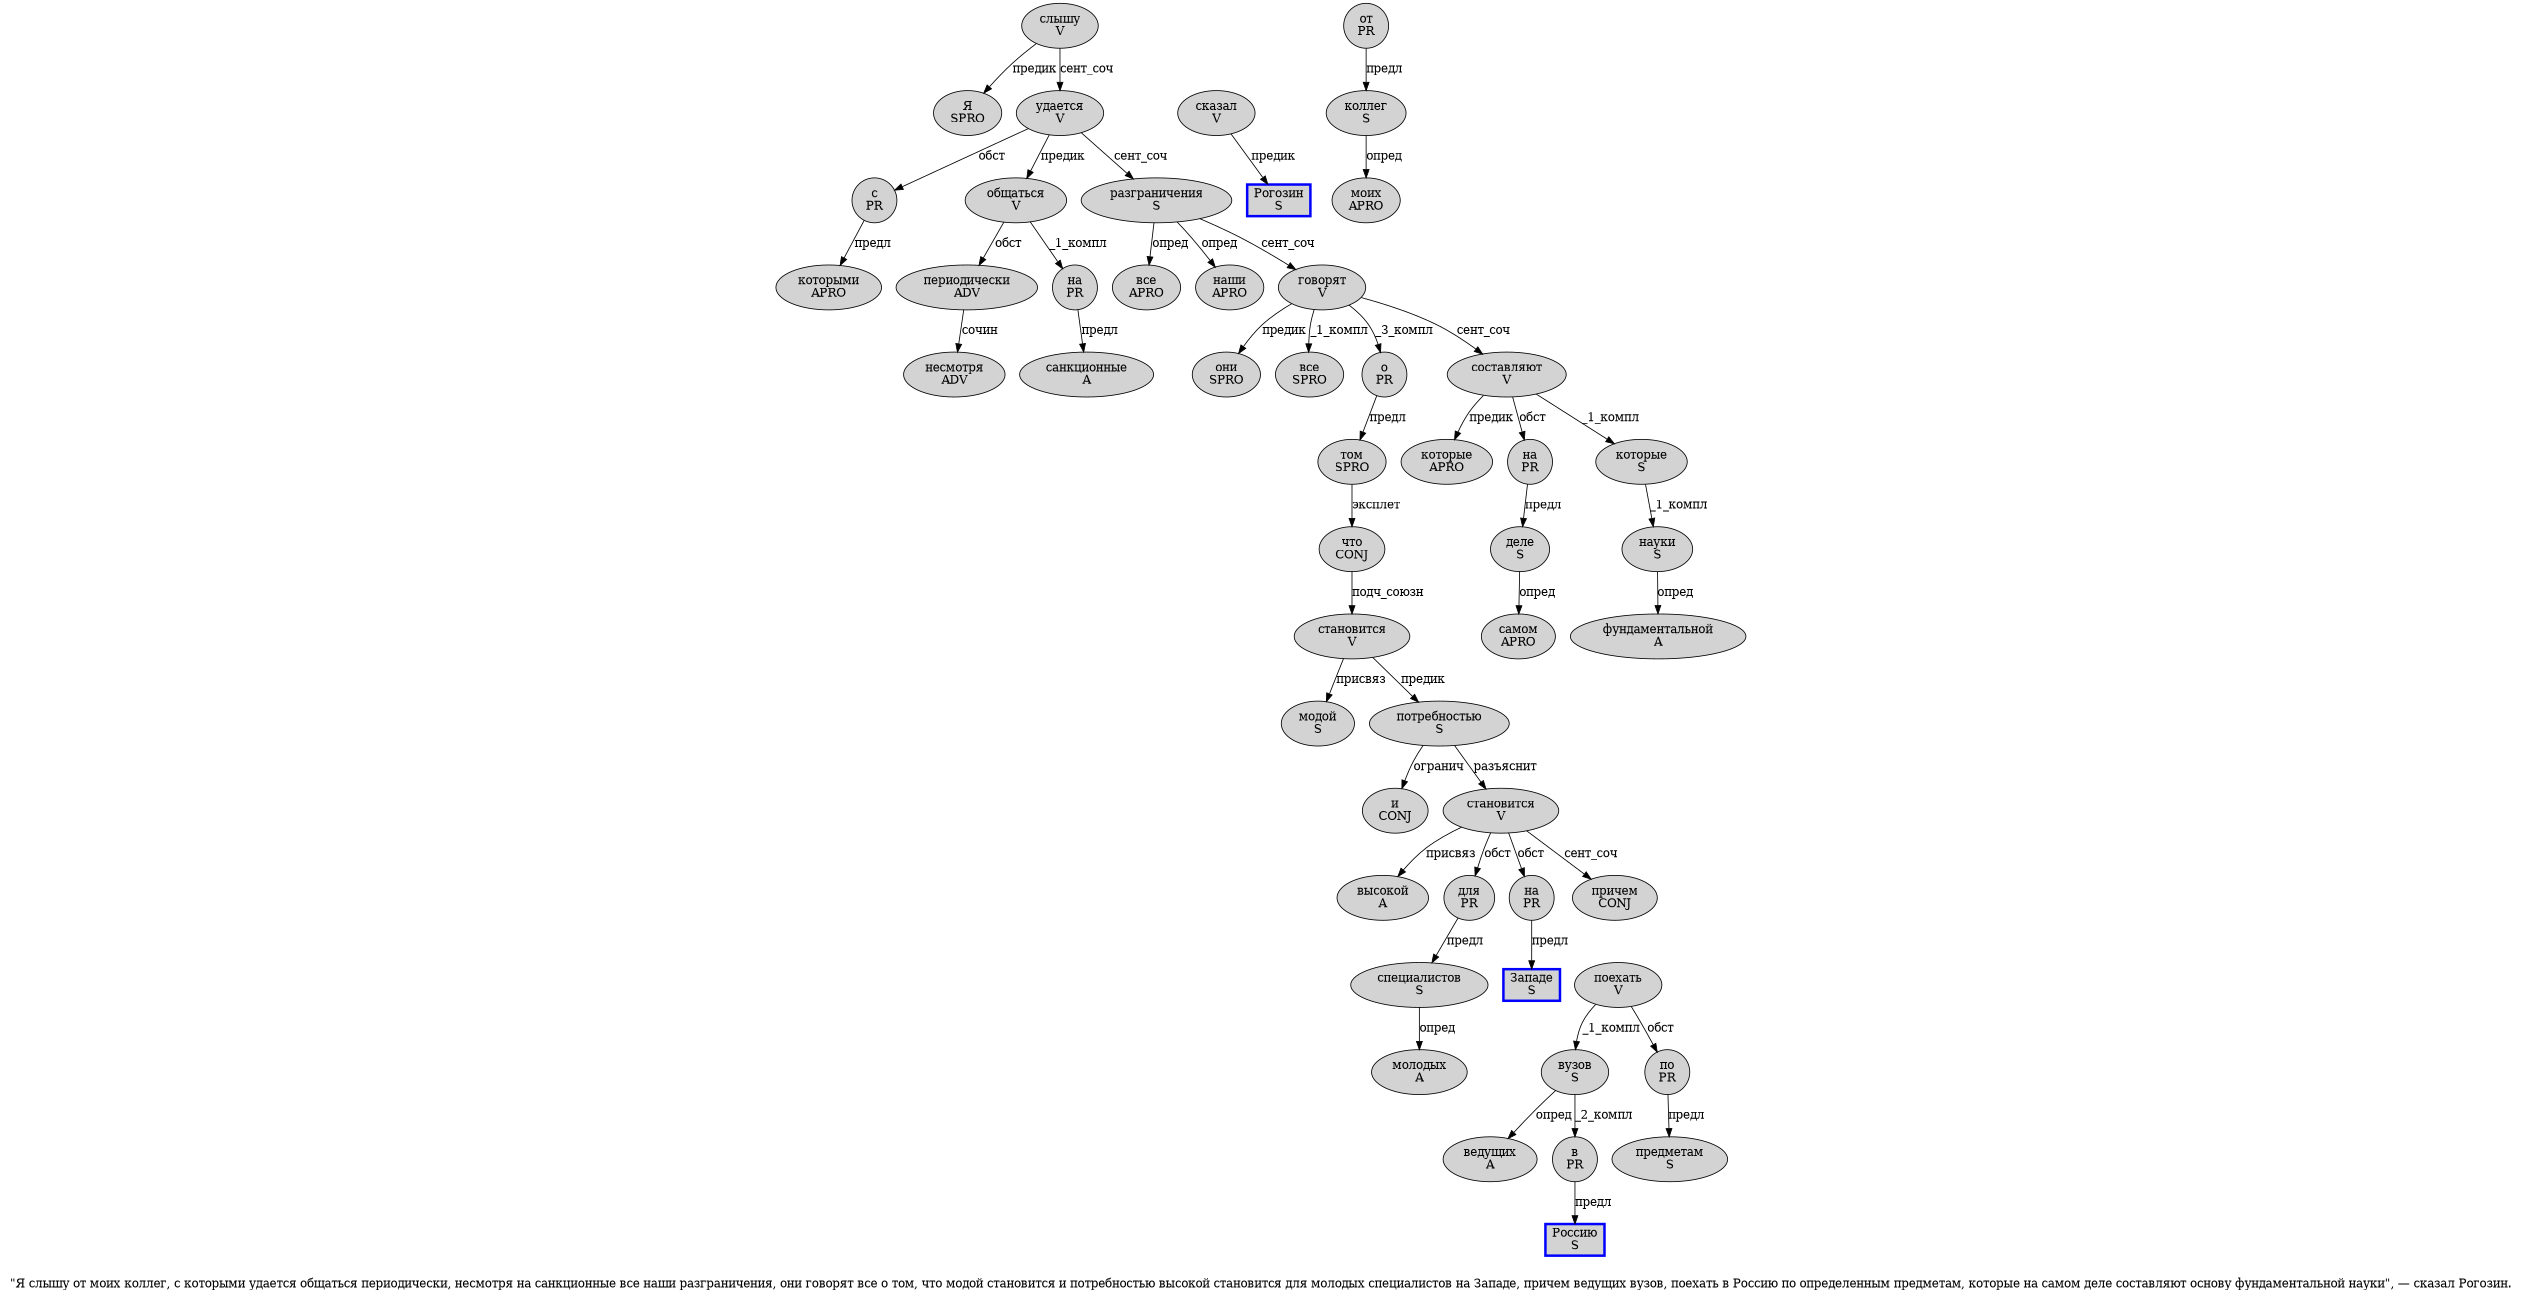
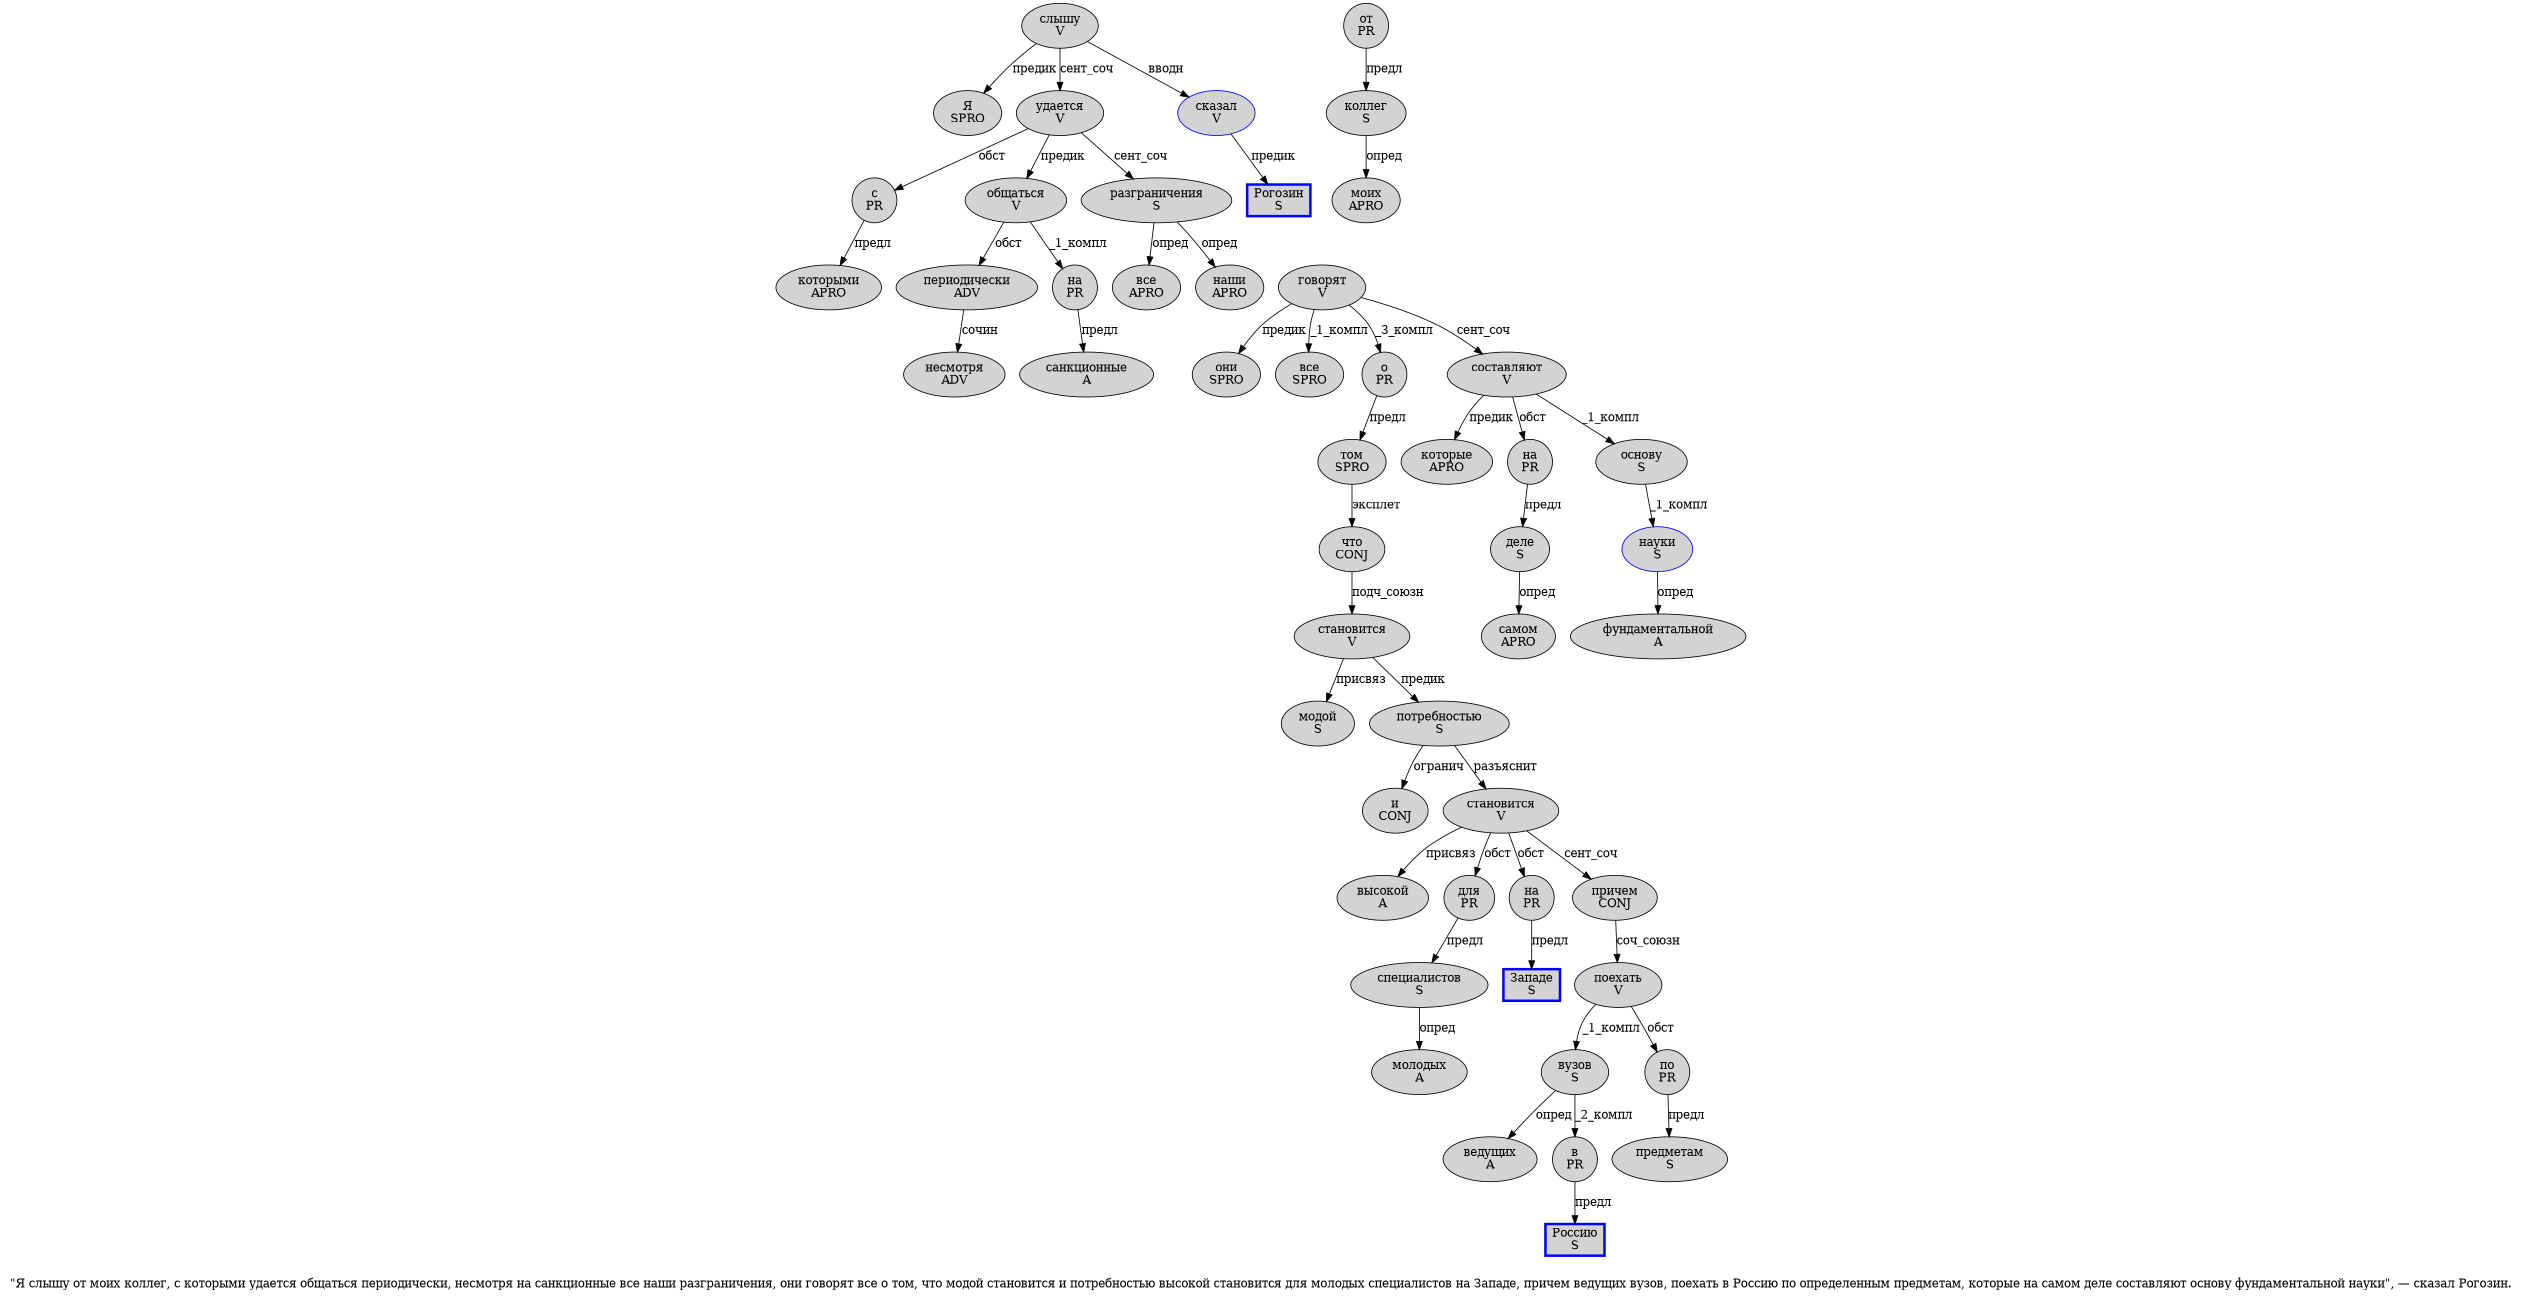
edge "слышу V" -> "сказал V": added, label "вводн"
node "сказал V": color black -> blue
edge "разграничения S" -> "говорят V": removed, label "сент_соч"
node "которые S": label "которые S" -> "основу S"
node "науки S": color black -> blue
edge "причем CONJ" -> "поехать V": added, label "соч_союзн"
